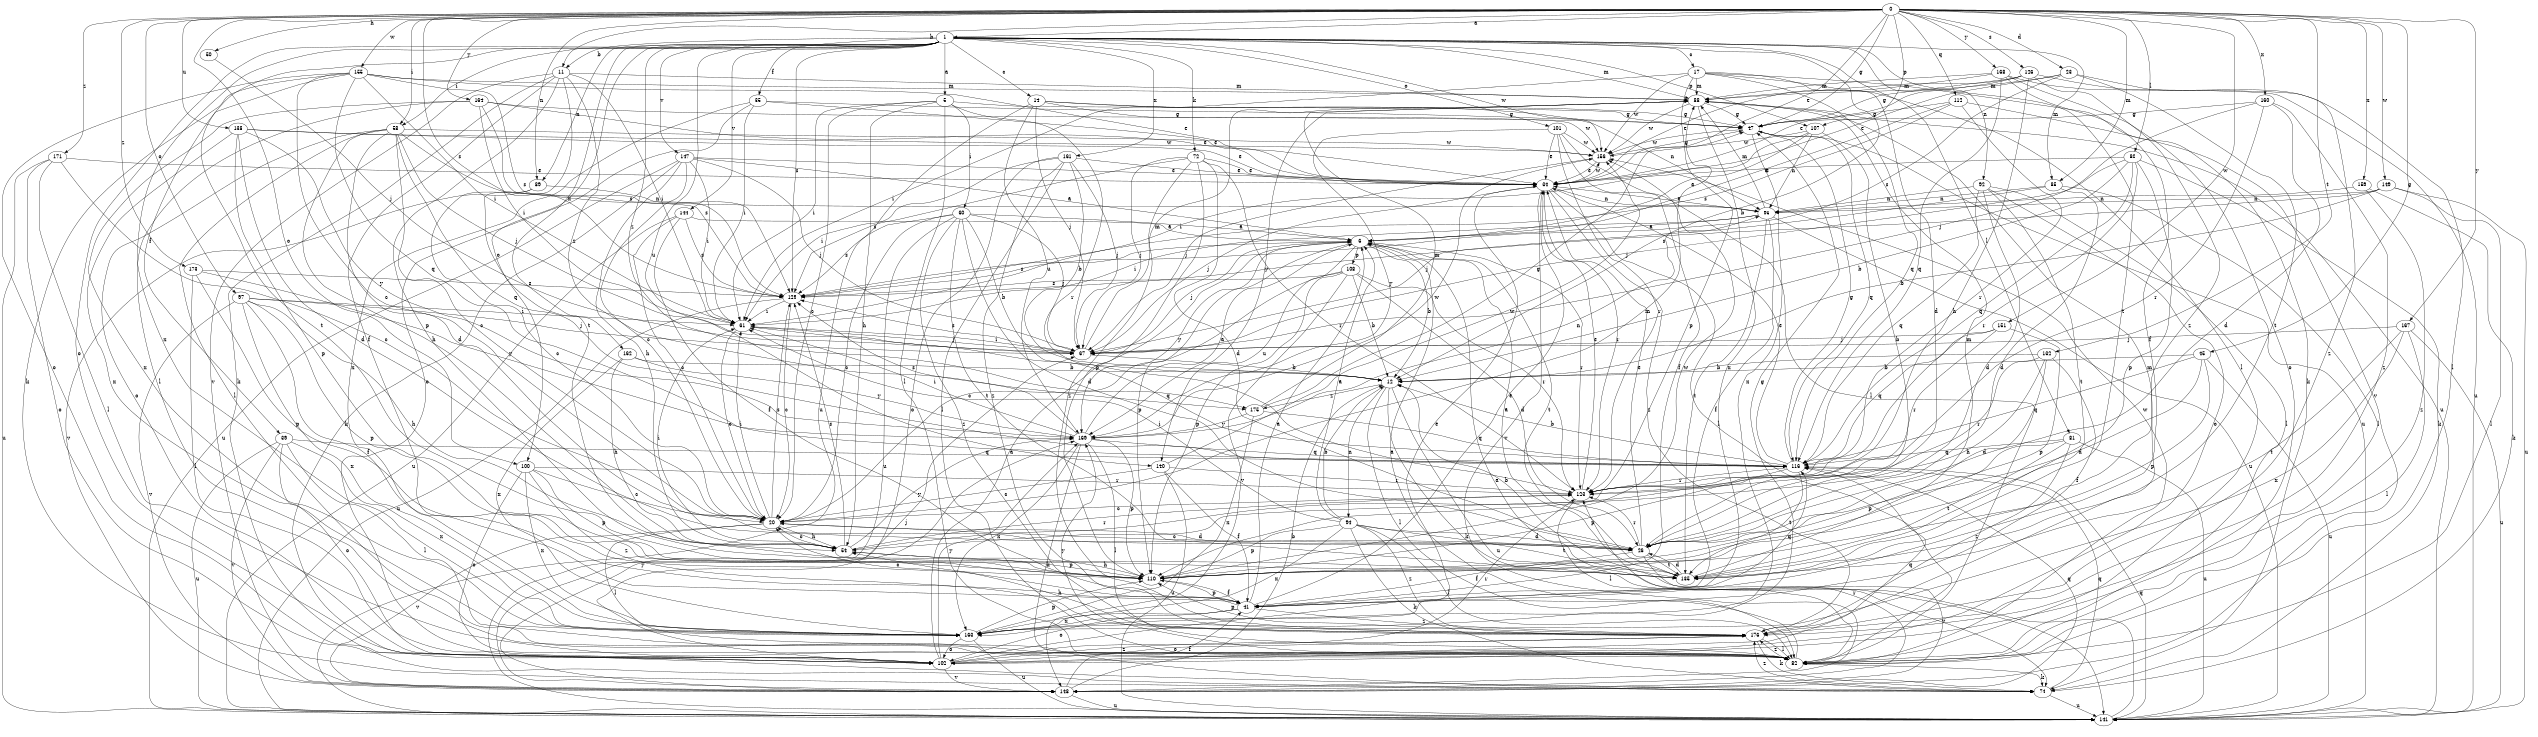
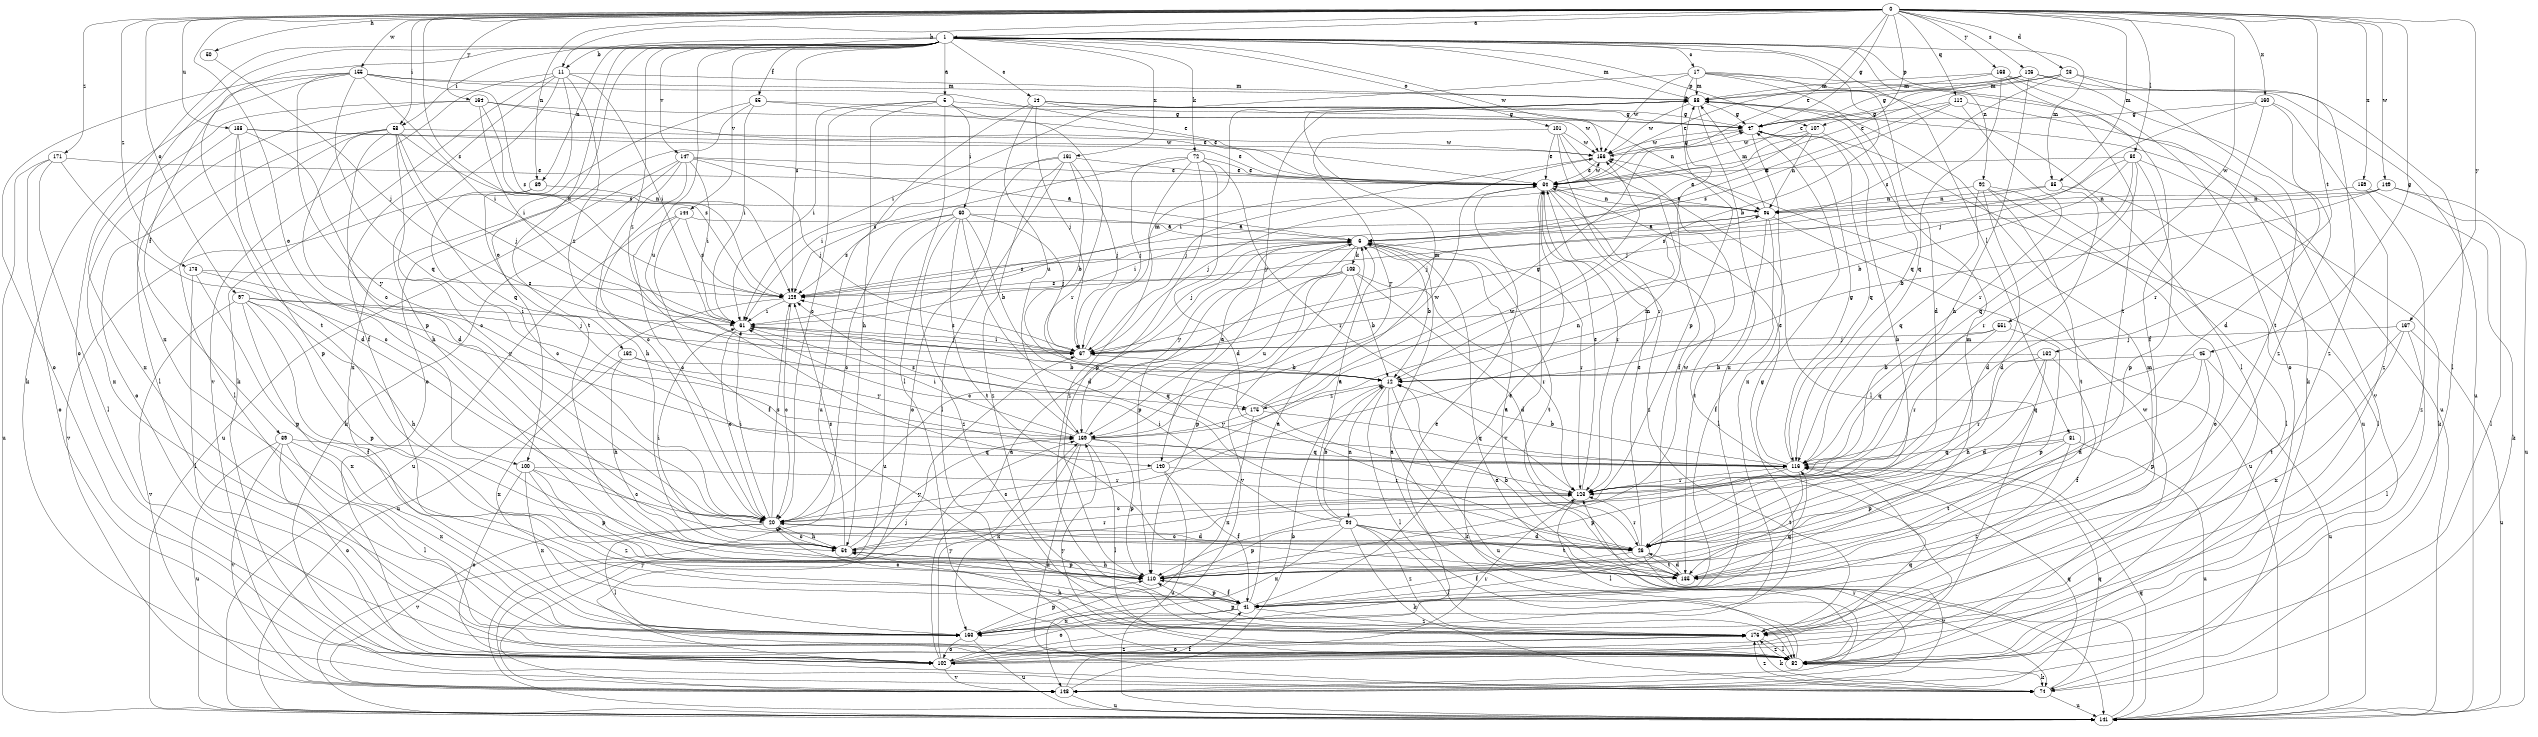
edge "6" -> "108": label "p" -> "k"
node "151": label "151" -> "551"
edge "126" -> "135": now "126" -> "176"
